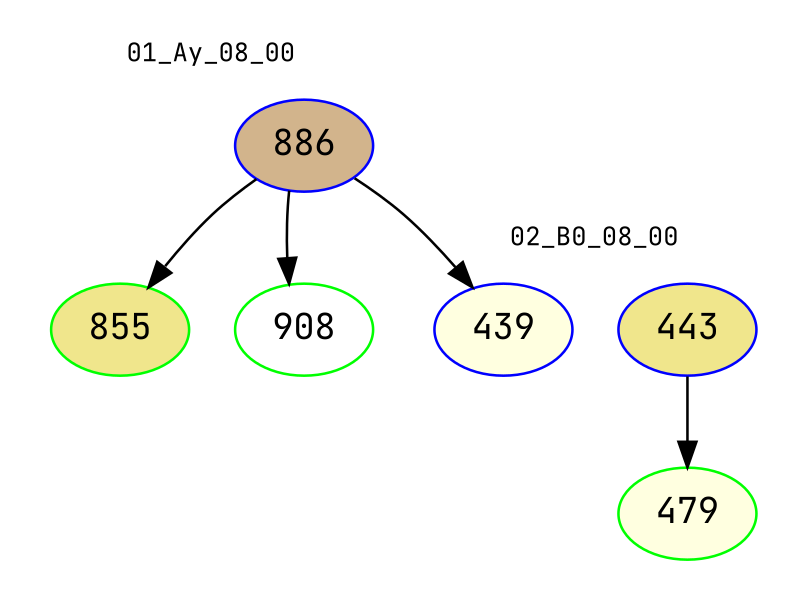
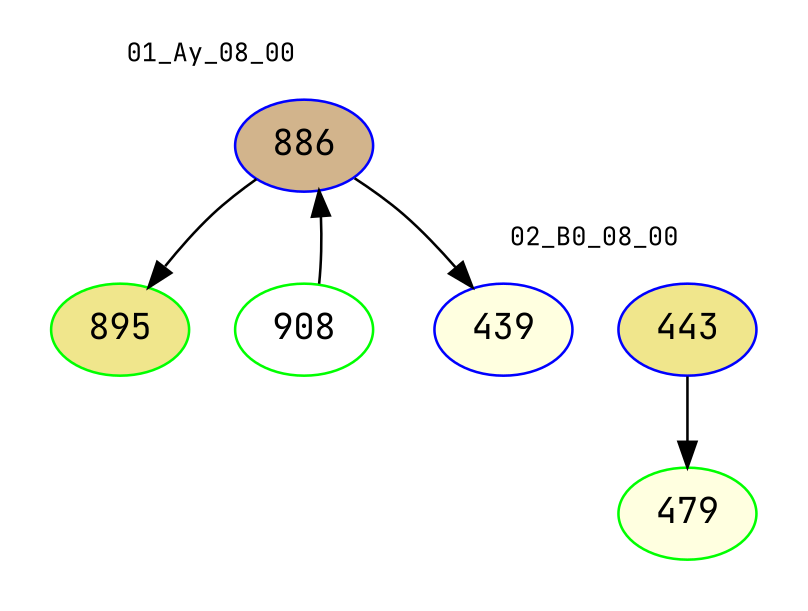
edge "886" -> "908": reversed
node "855": label "855" -> "895"
